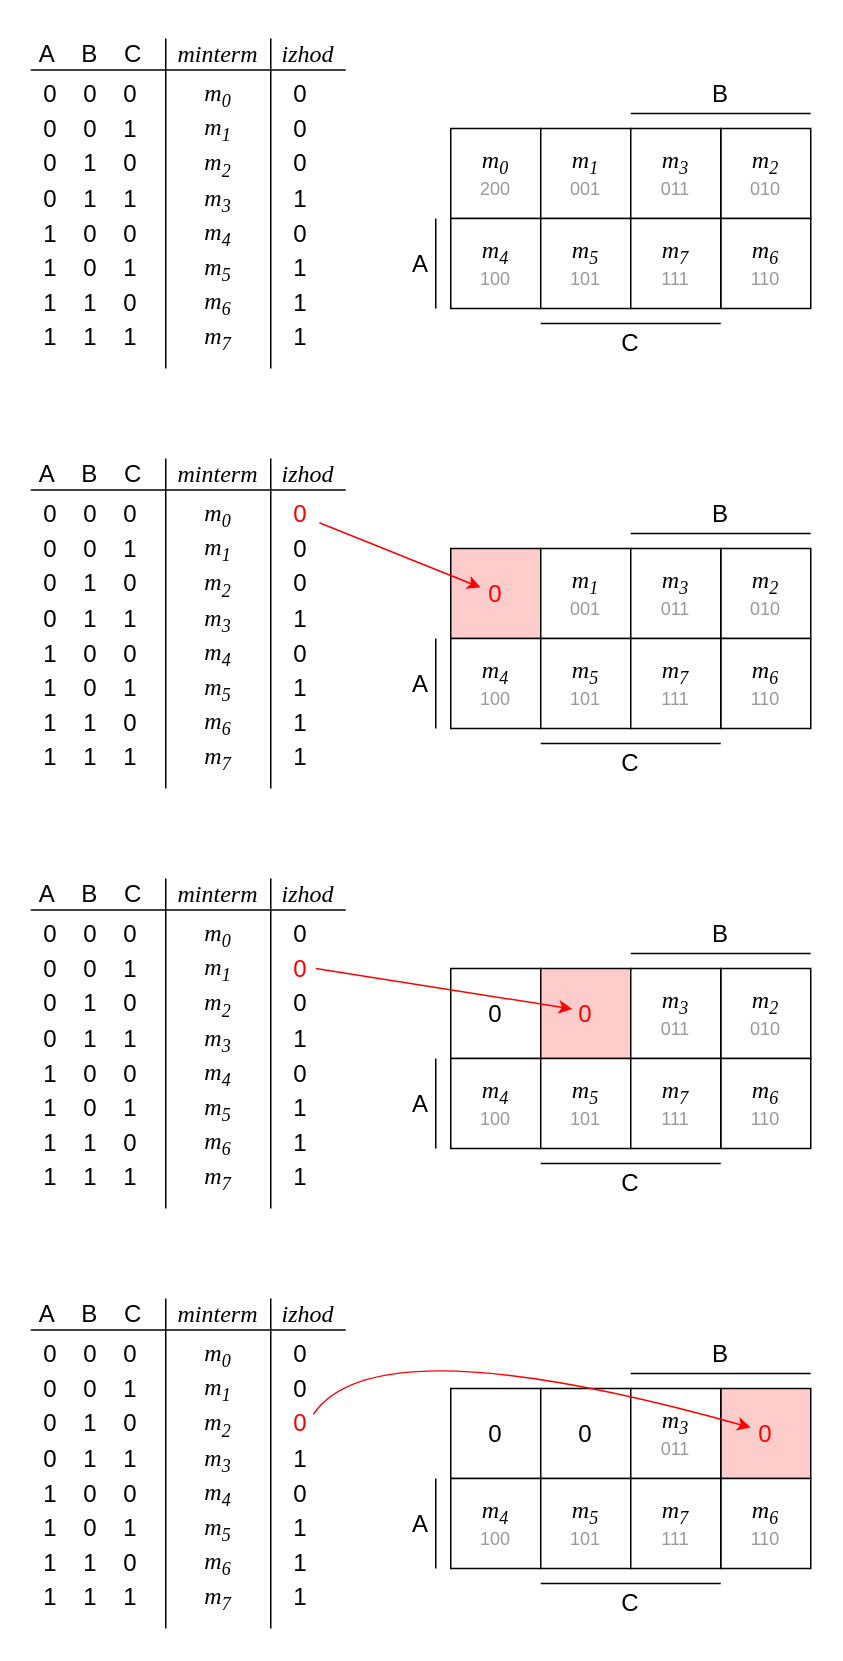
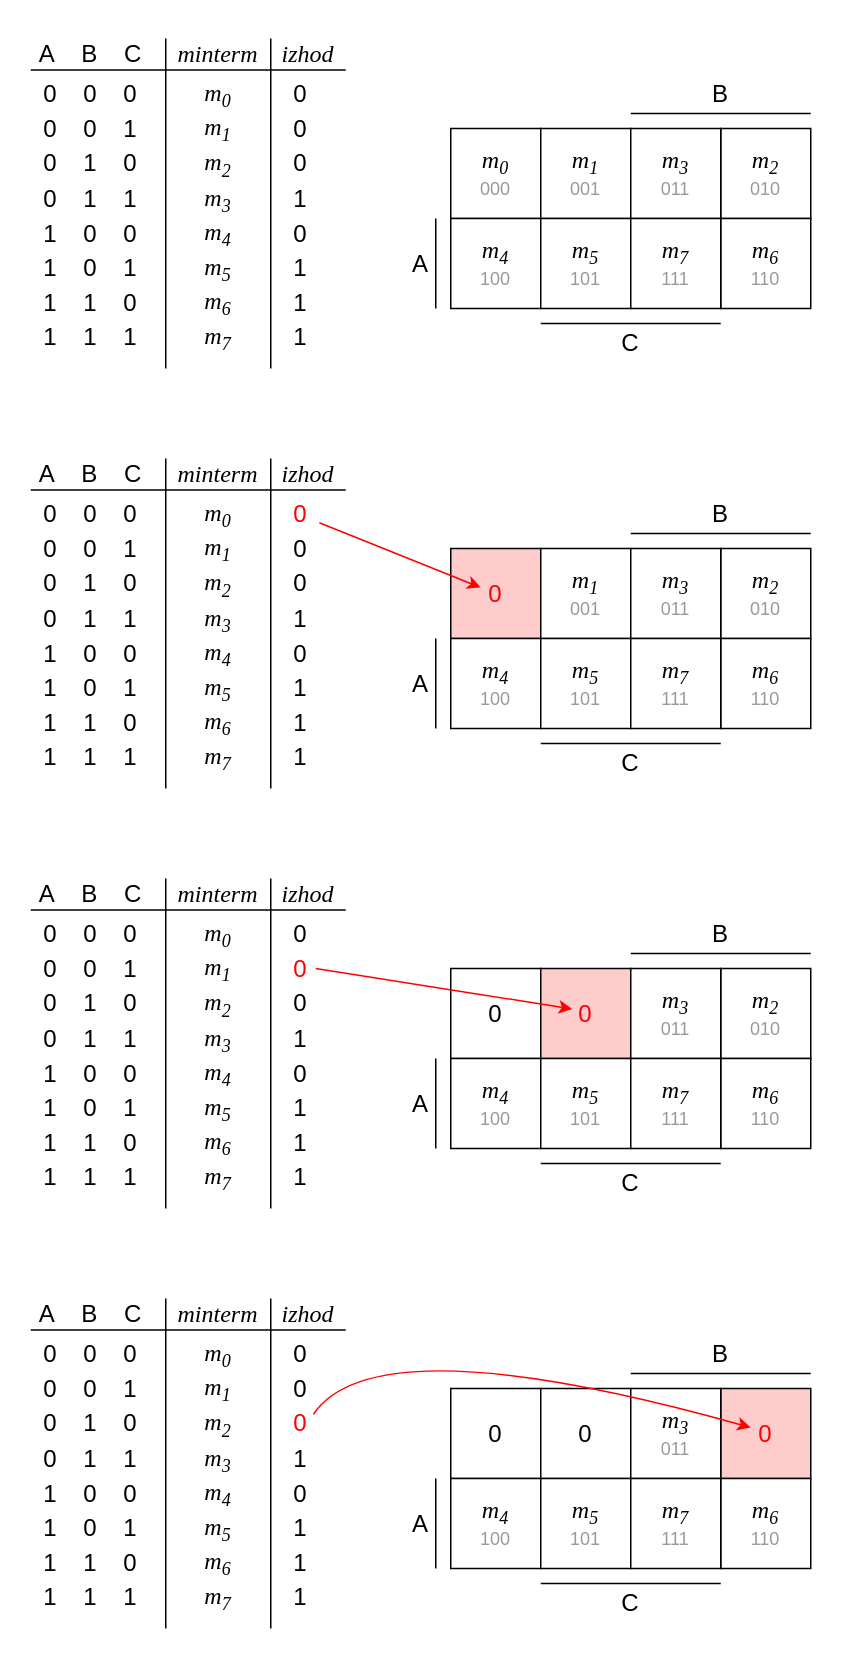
node "m0 200": label "m0 200" -> "m0 000"
